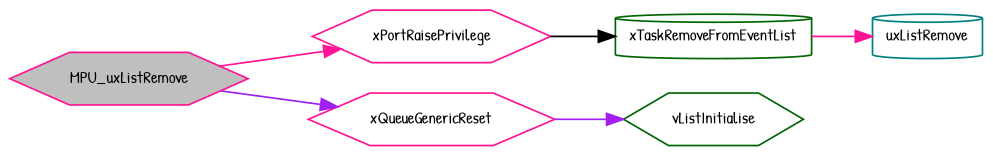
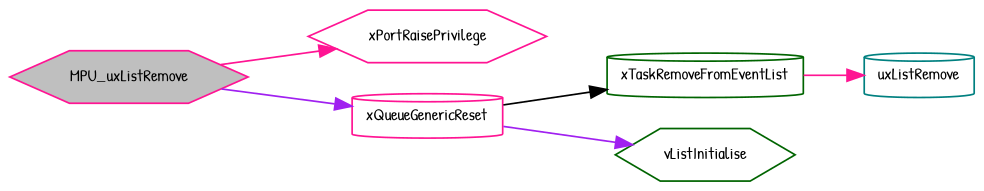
edge "xPortRaisePrivilege" -> "xTaskRemoveFromEventList": now "xQueueGenericReset" -> "xTaskRemoveFromEventList"
node "xQueueGenericReset": shape hexagon -> cylinder
